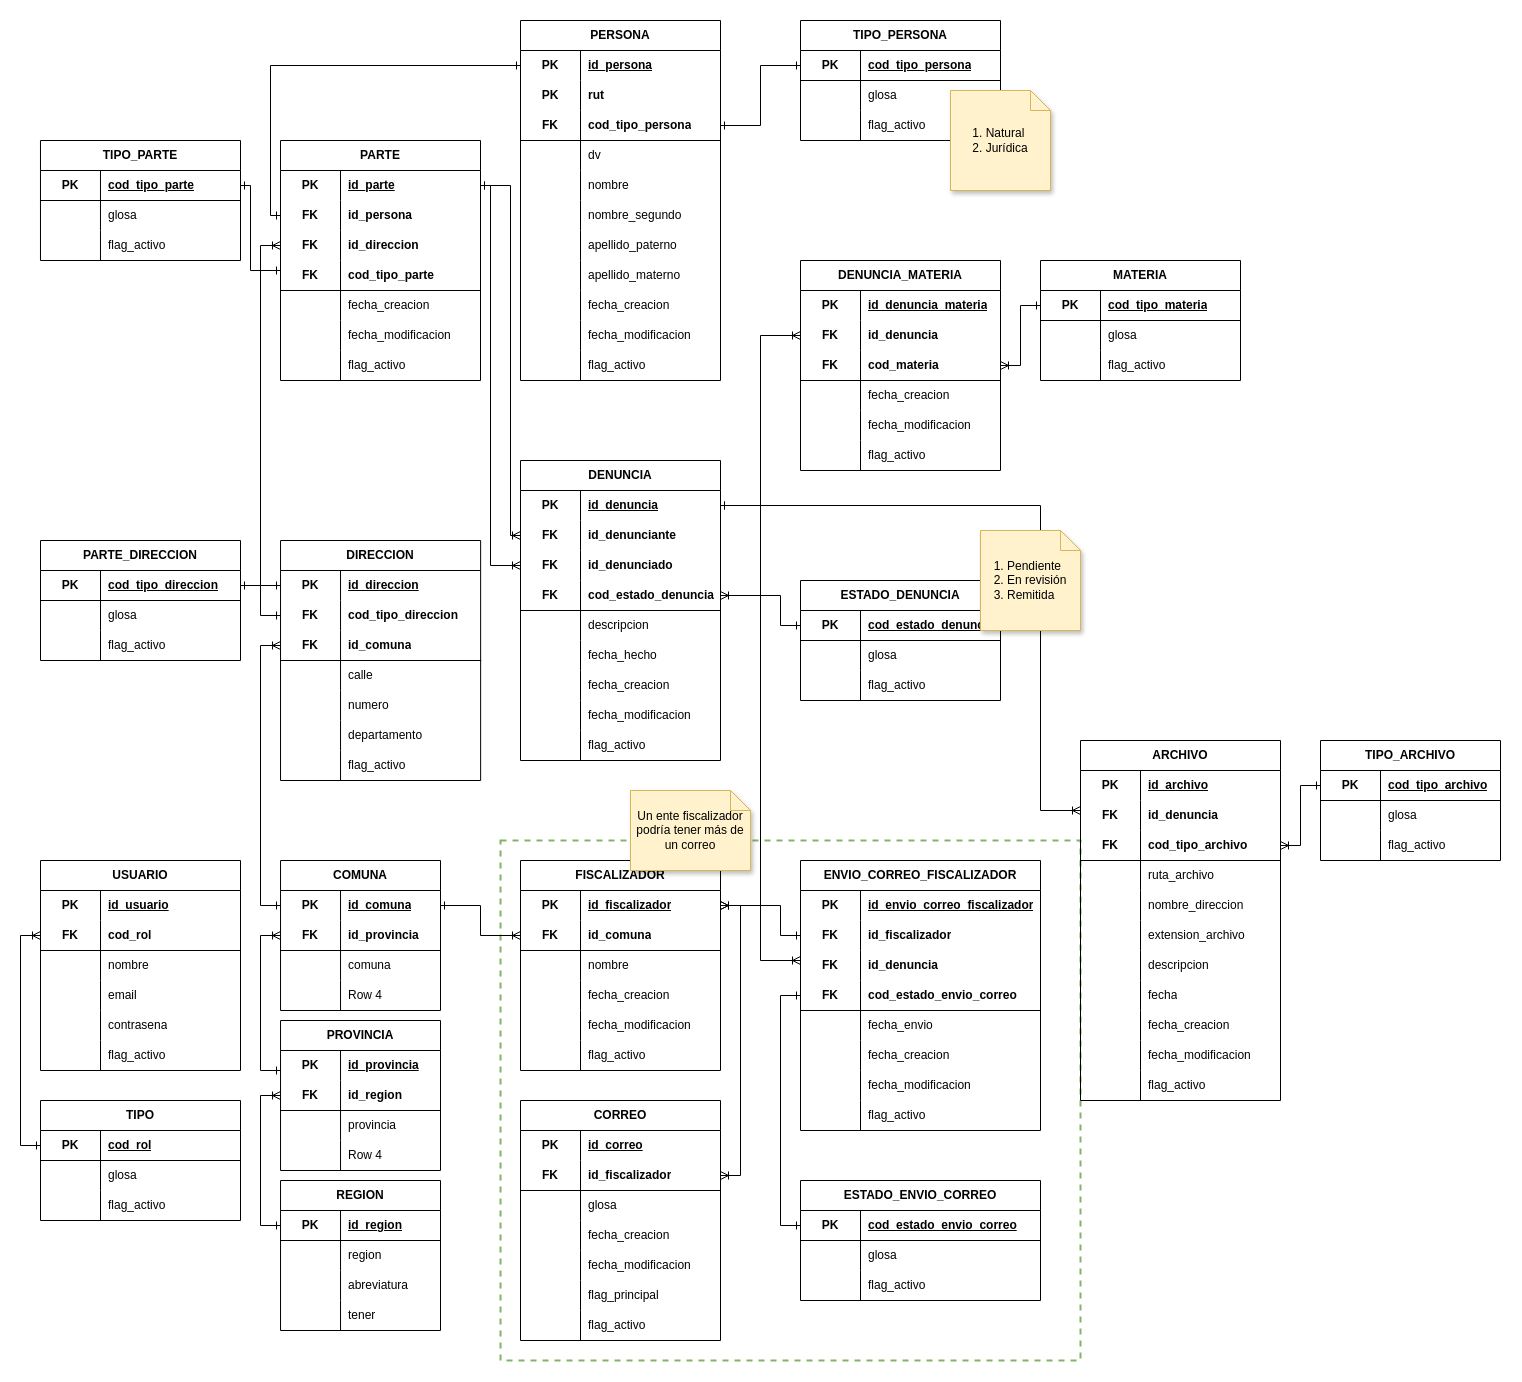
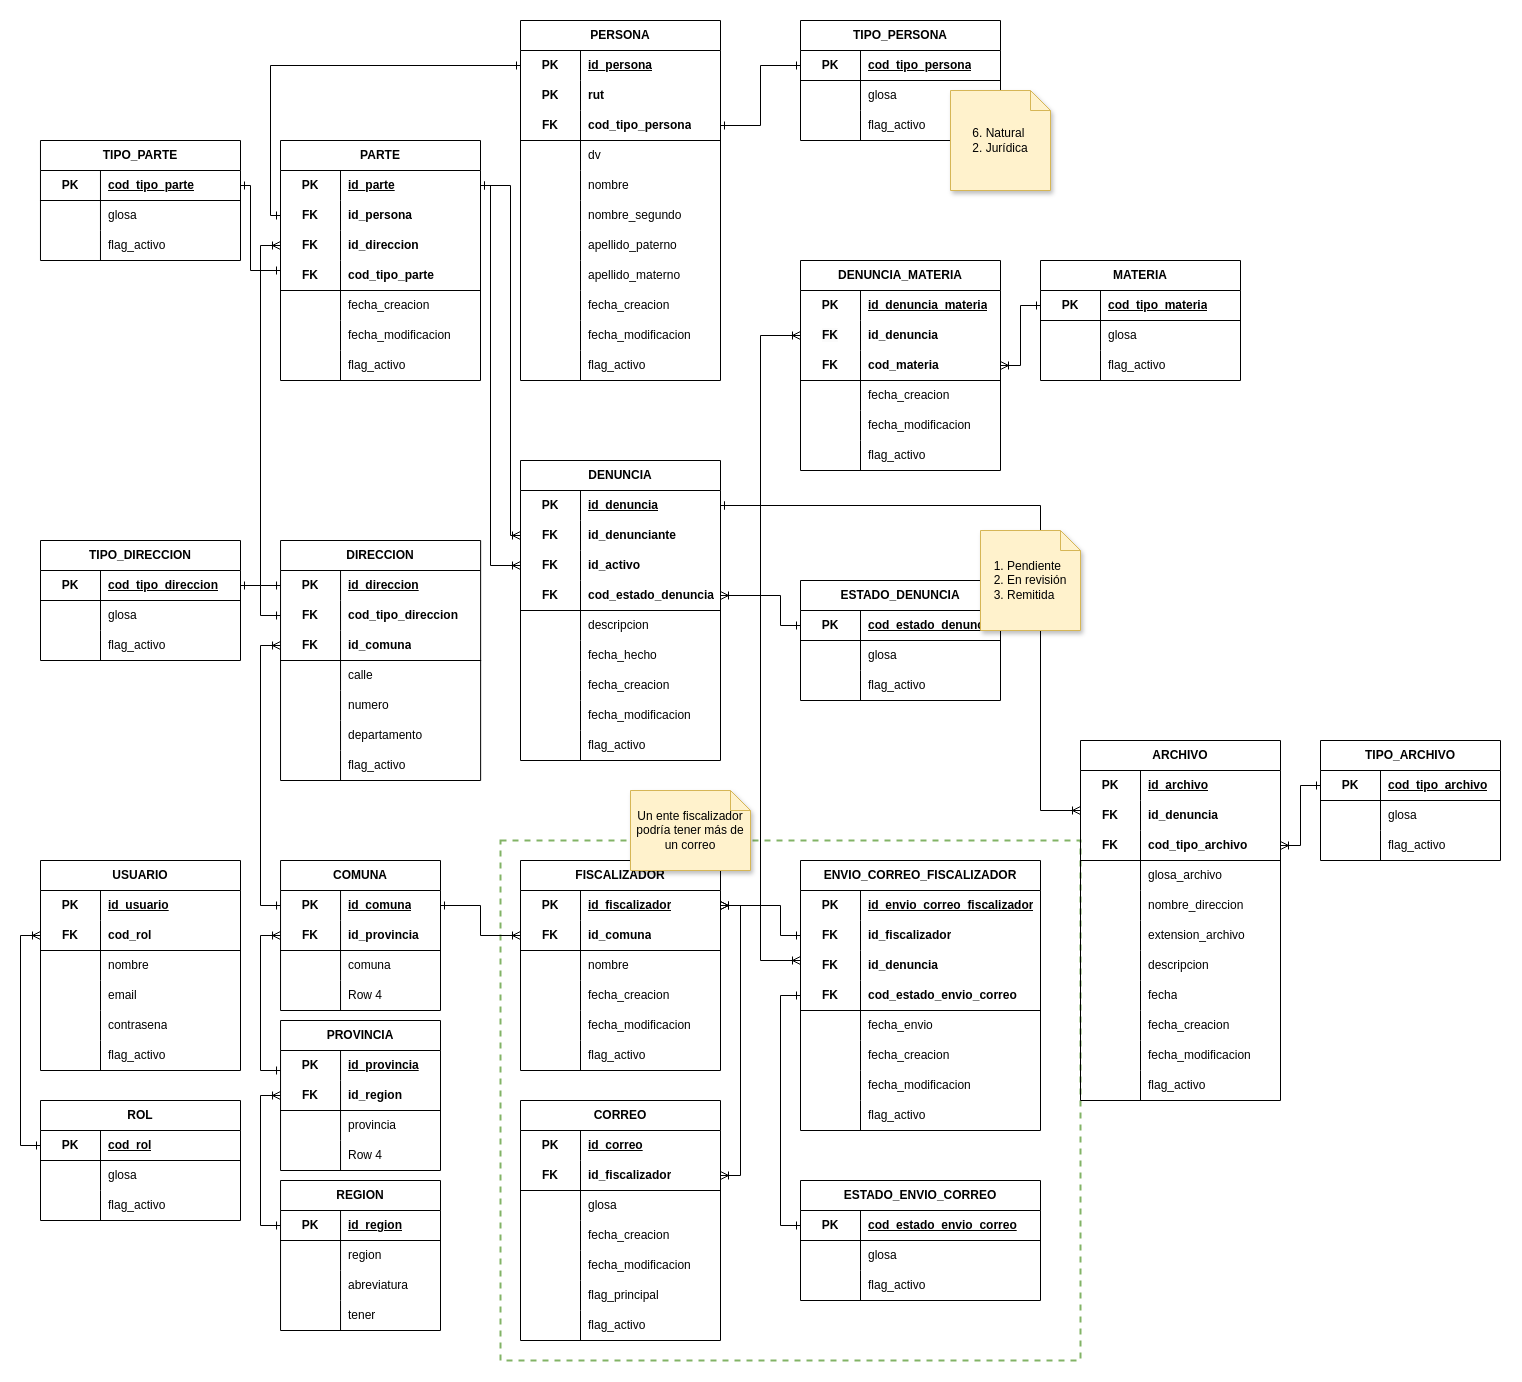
node "1. Natural 2. Jurídica": label "1. Natural 2. Jurídica" -> "6. Natural 2. Jurídica"
node "PARTE_DIRECCION": label "PARTE_DIRECCION" -> "TIPO_DIRECCION"
node "id_denunciado": label "id_denunciado" -> "id_activo"
node "ruta_archivo": label "ruta_archivo" -> "glosa_archivo"
node "TIPO": label "TIPO" -> "ROL"
